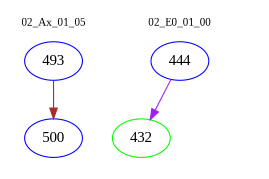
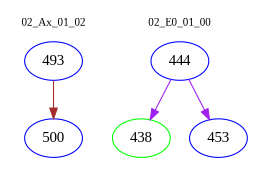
cluster "02_Ax_01_05": label "02_Ax_01_05" -> "02_Ax_01_02"
node "432": label "432" -> "438"
node "453": added
